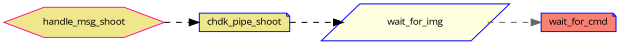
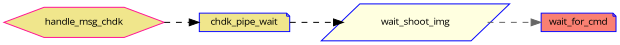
node "handle_msg_shoot": label "handle_msg_shoot" -> "handle_msg_chdk"
node "chdk_pipe_shoot": label "chdk_pipe_shoot" -> "chdk_pipe_wait"
node "wait_for_img": label "wait_for_img" -> "wait_shoot_img"
